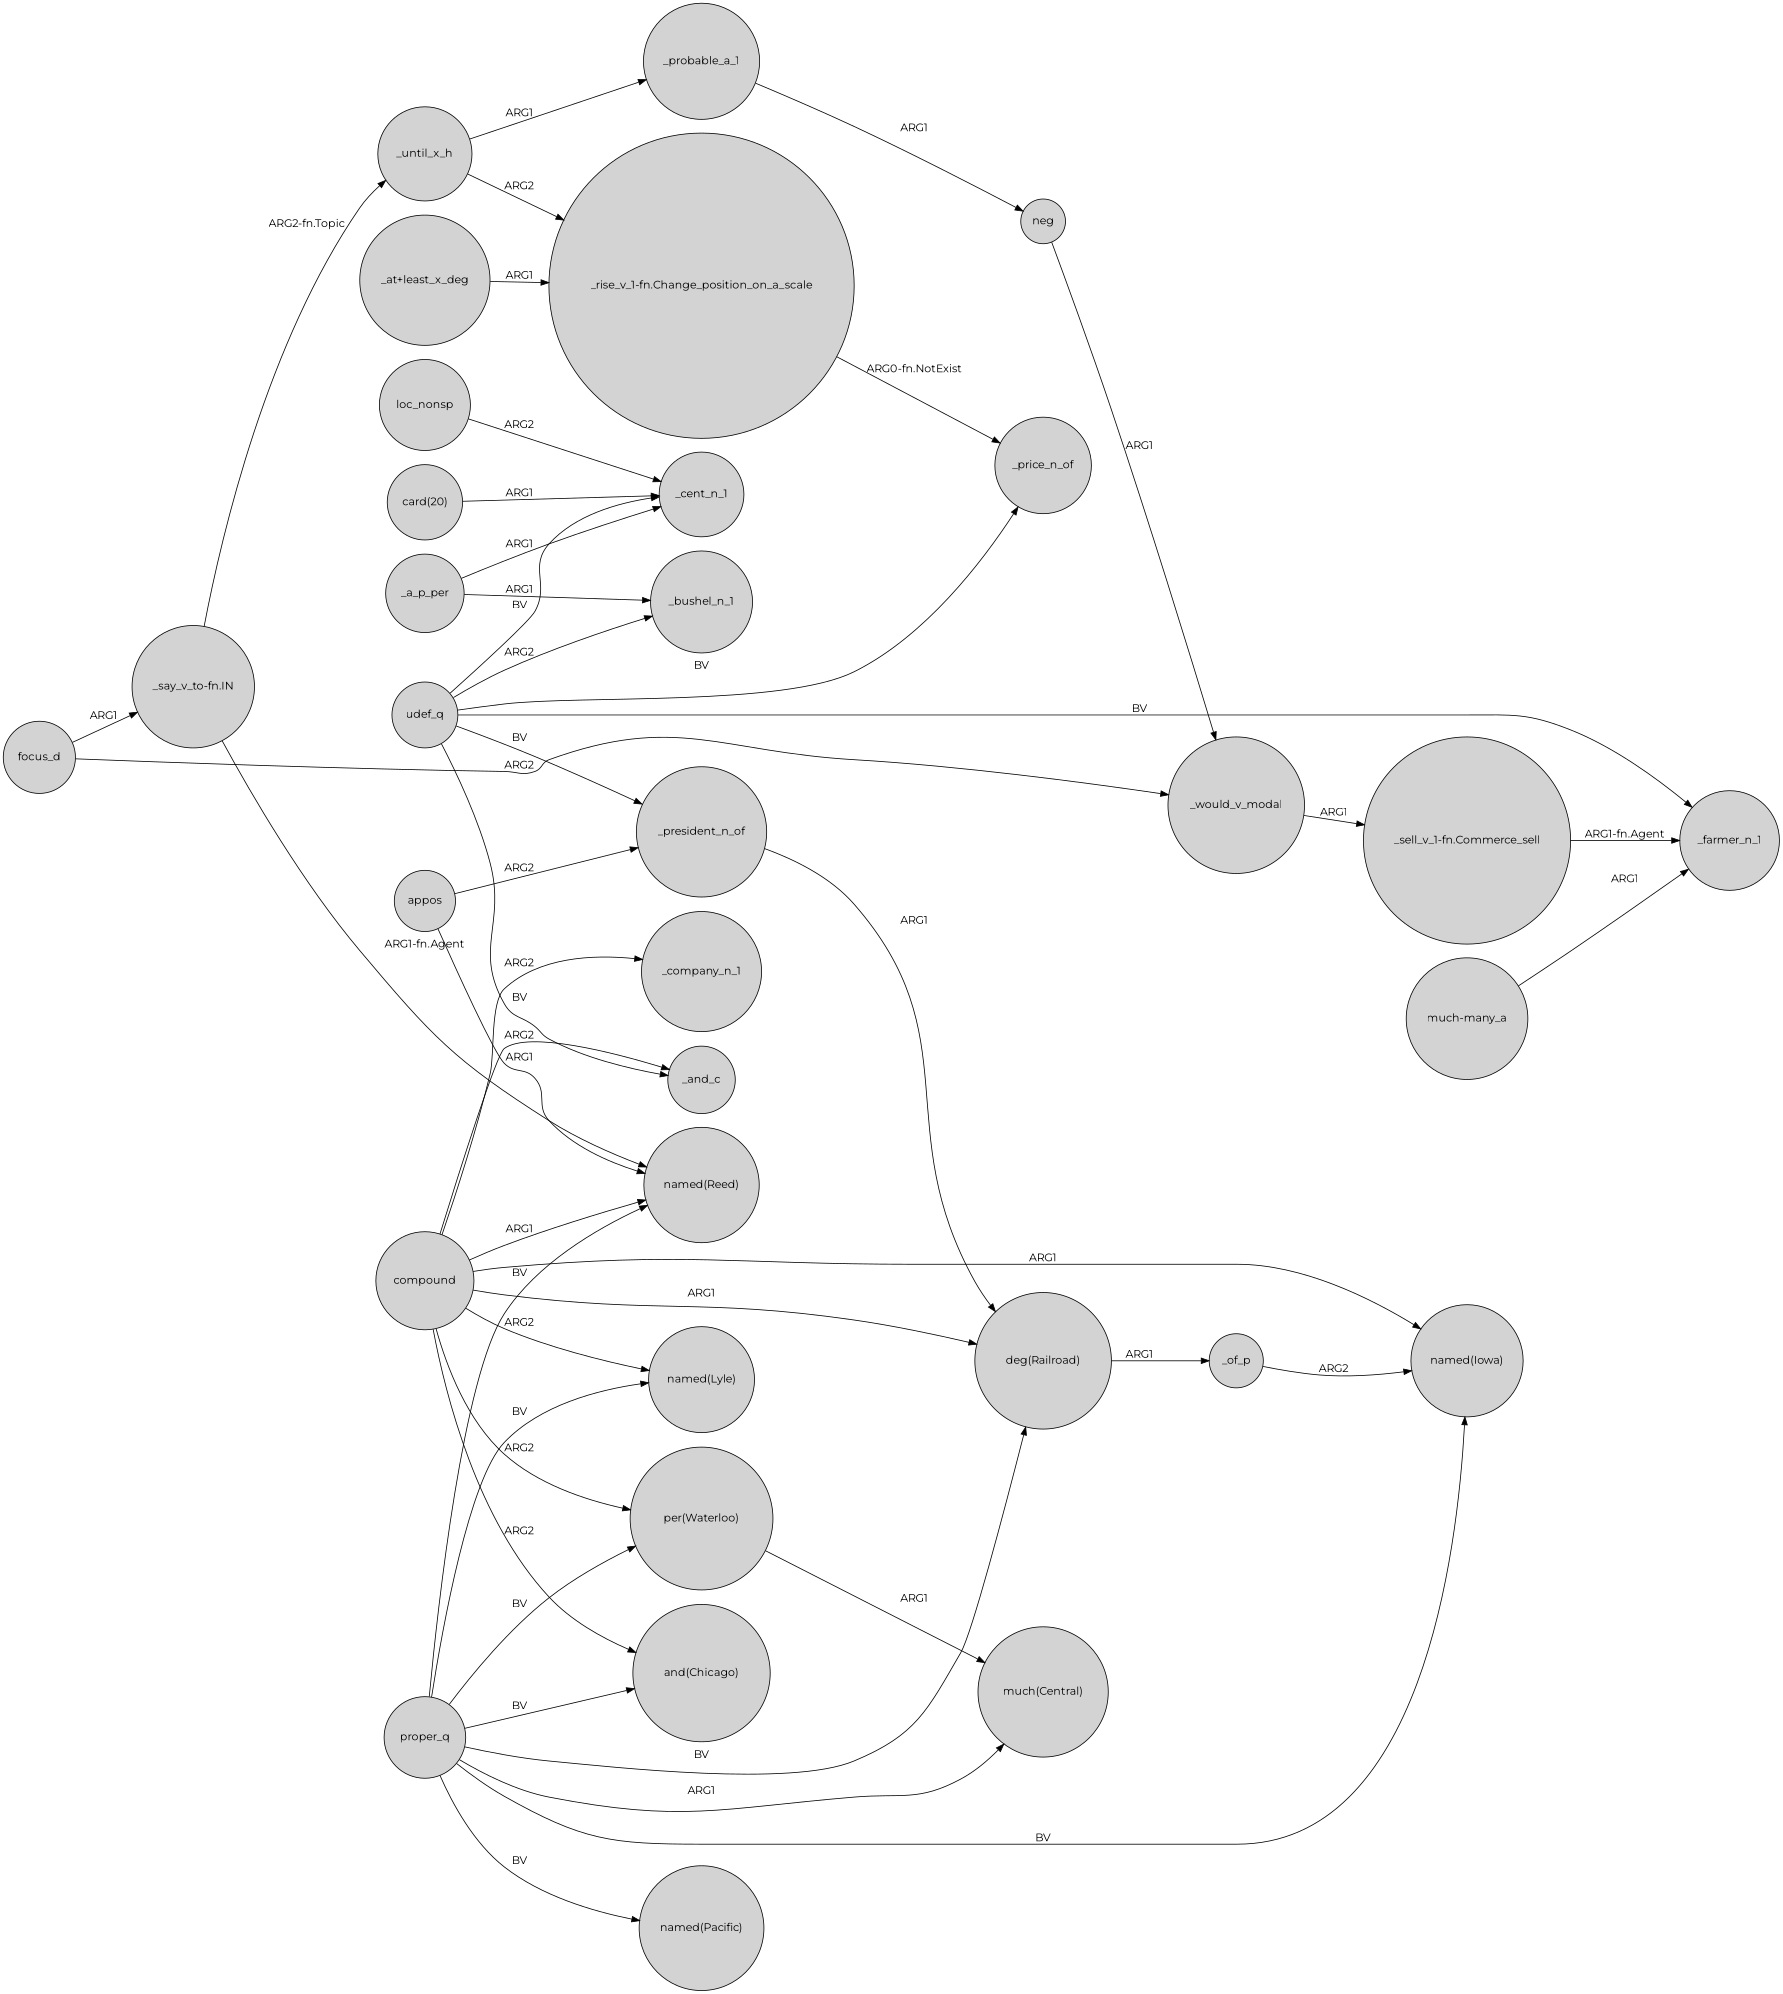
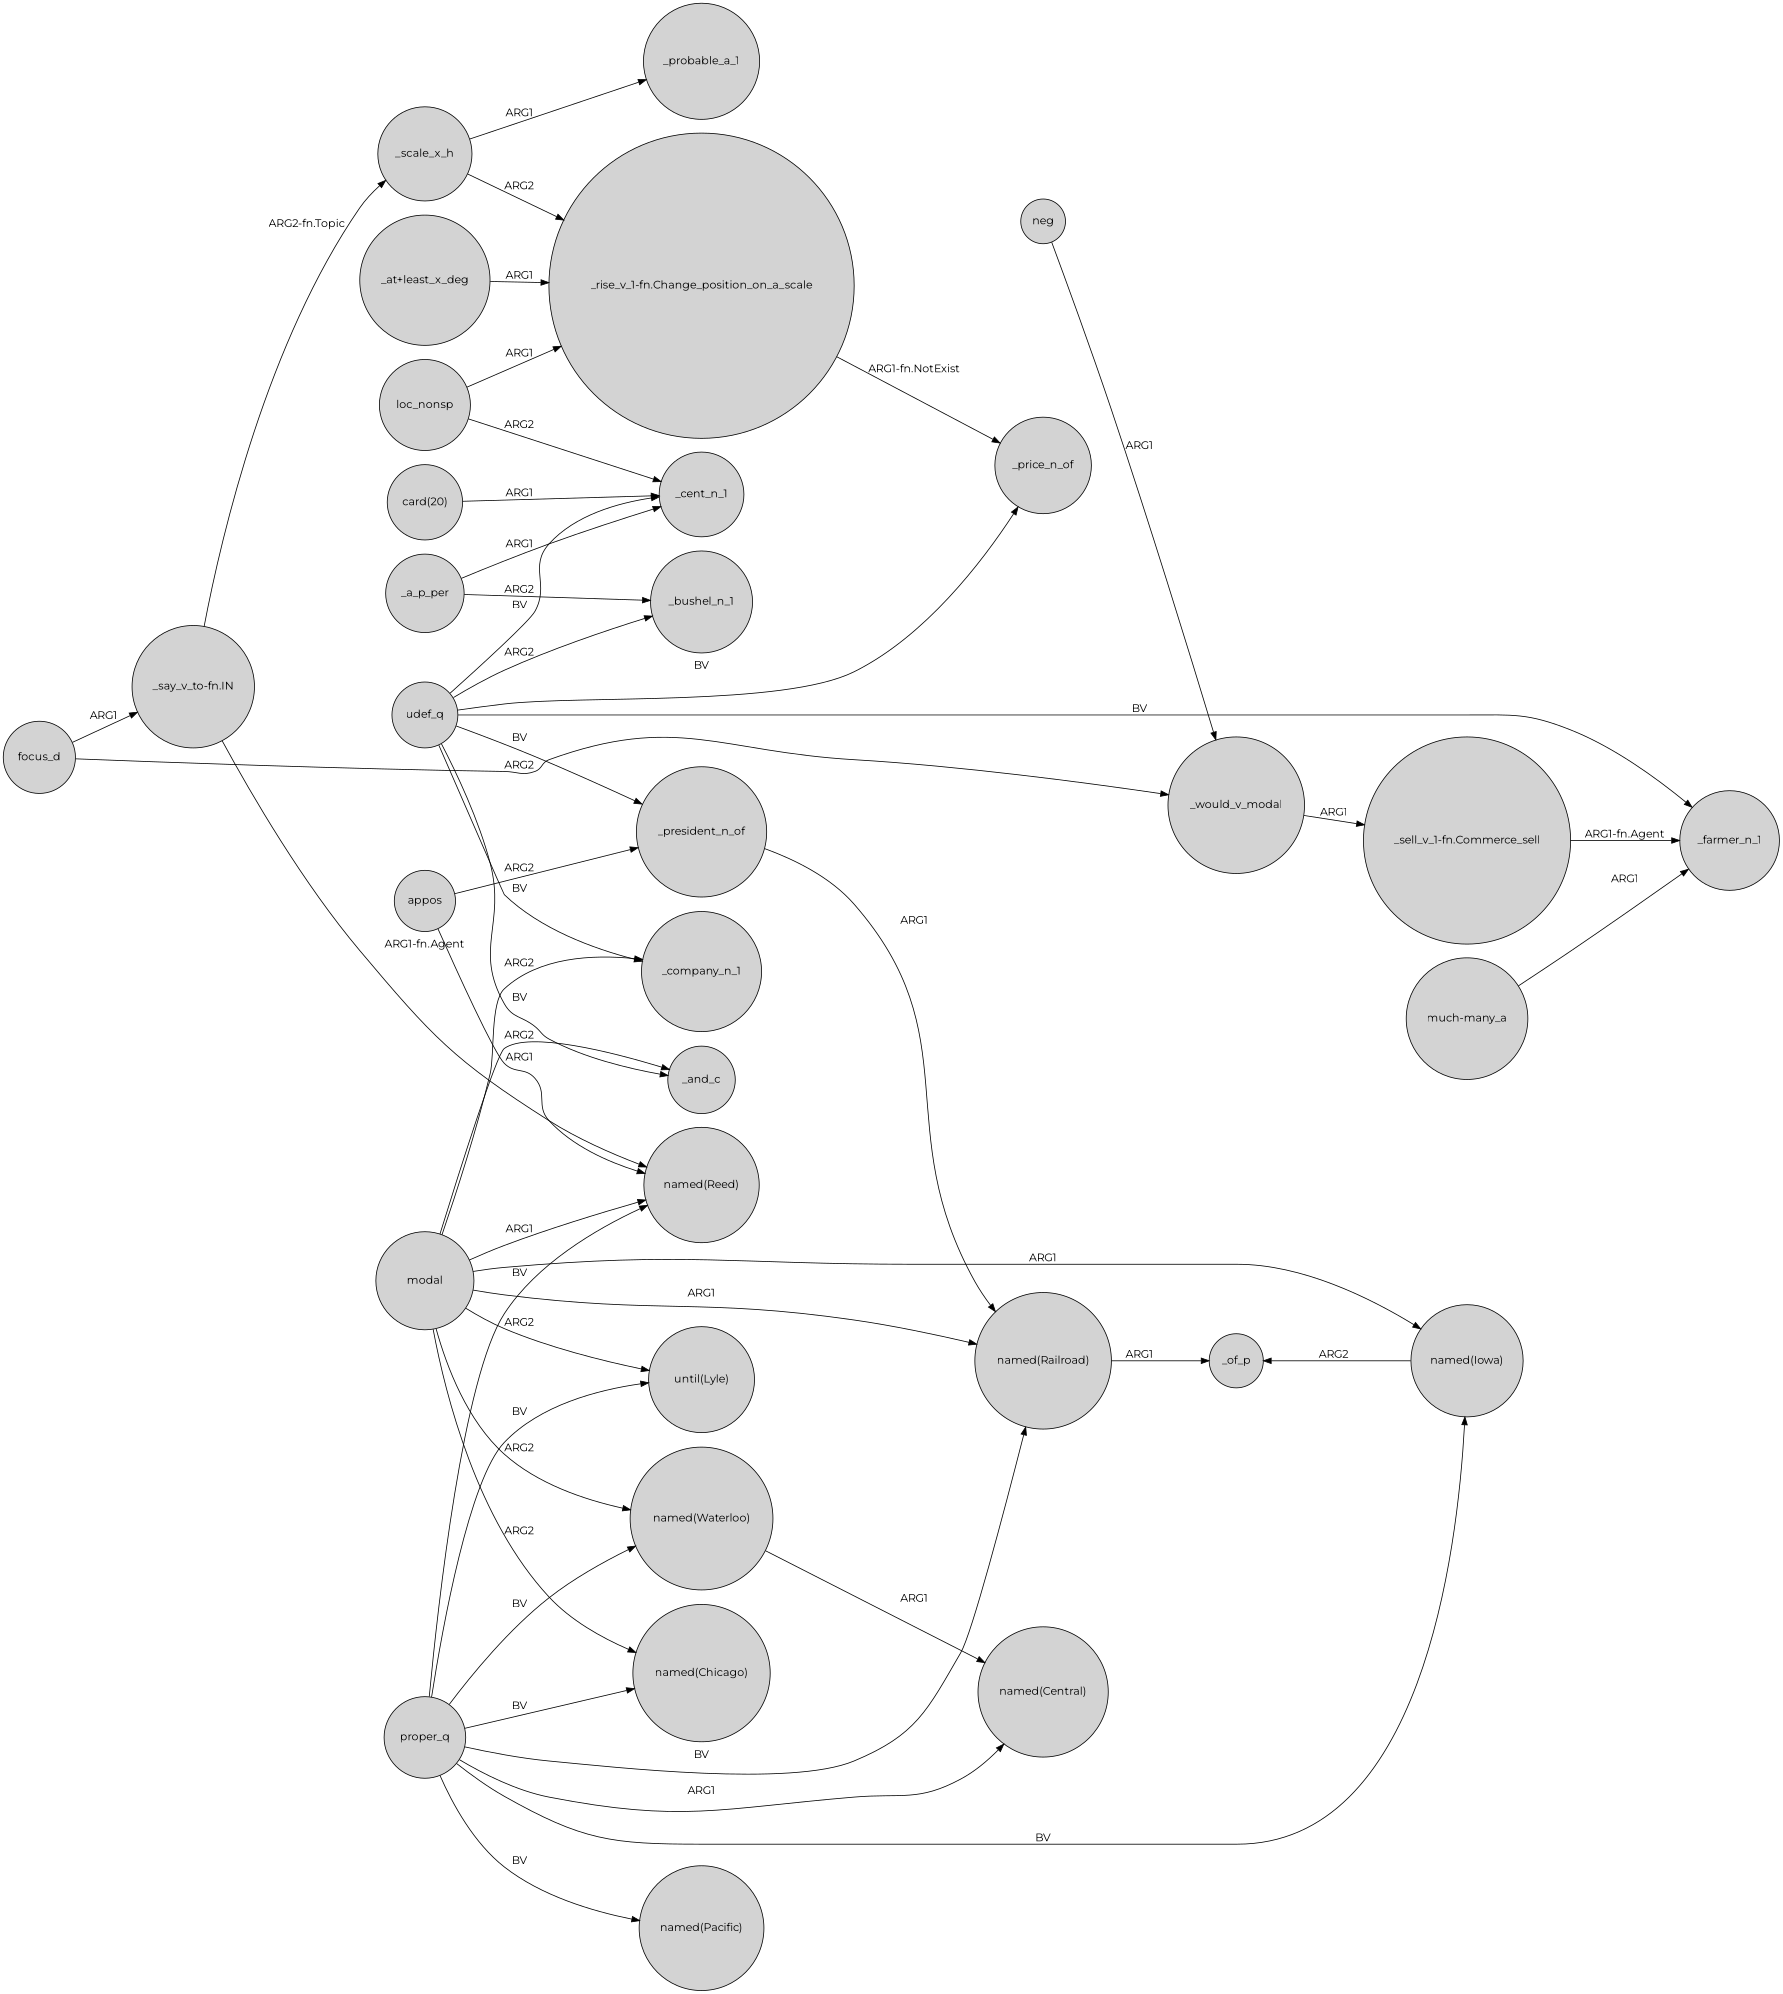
edge "_probable_a_1" -> "neg": removed, label "ARG1"
node "_until_x_h": label "_until_x_h" -> "_scale_x_h"
edge "loc_nonsp" -> "_rise_v_1-fn.Change_position_on_a_scale": added, label "ARG1"
edge "_rise_v_1-fn.Change_position_on_a_scale" -> "_price_n_of": label "ARG0-fn.NotExist" -> "ARG1-fn.NotExist"
edge "_a_p_per" -> "_bushel_n_1": label "ARG1" -> "ARG2"
edge "udef_q" -> "_company_n_1": added, label "BV"
node "compound": label "compound" -> "modal"
node "deg(Railroad)": label "deg(Railroad)" -> "named(Railroad)"
edge "_of_p" -> "named(Iowa)": reversed
node "named(Lyle)": label "named(Lyle)" -> "until(Lyle)"
node "per(Waterloo)": label "per(Waterloo)" -> "named(Waterloo)"
node "and(Chicago)": label "and(Chicago)" -> "named(Chicago)"
node "much(Central)": label "much(Central)" -> "named(Central)"
